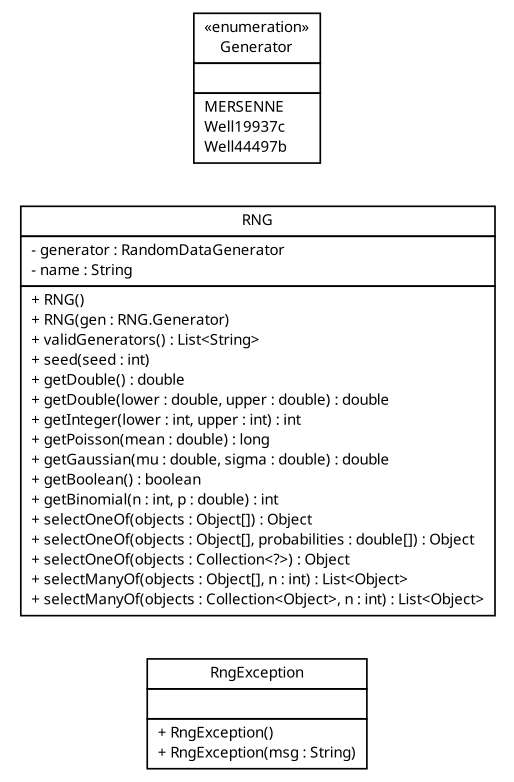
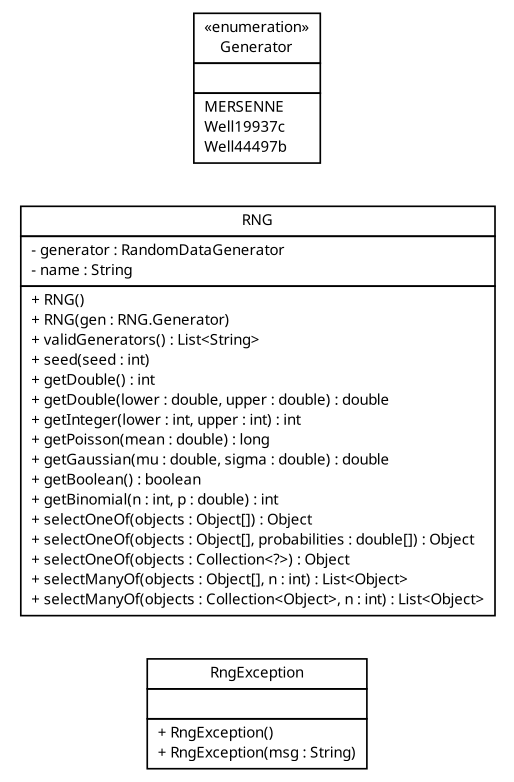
node "RNG": text "+ getDouble() : double" -> "+ getDouble() : int"
